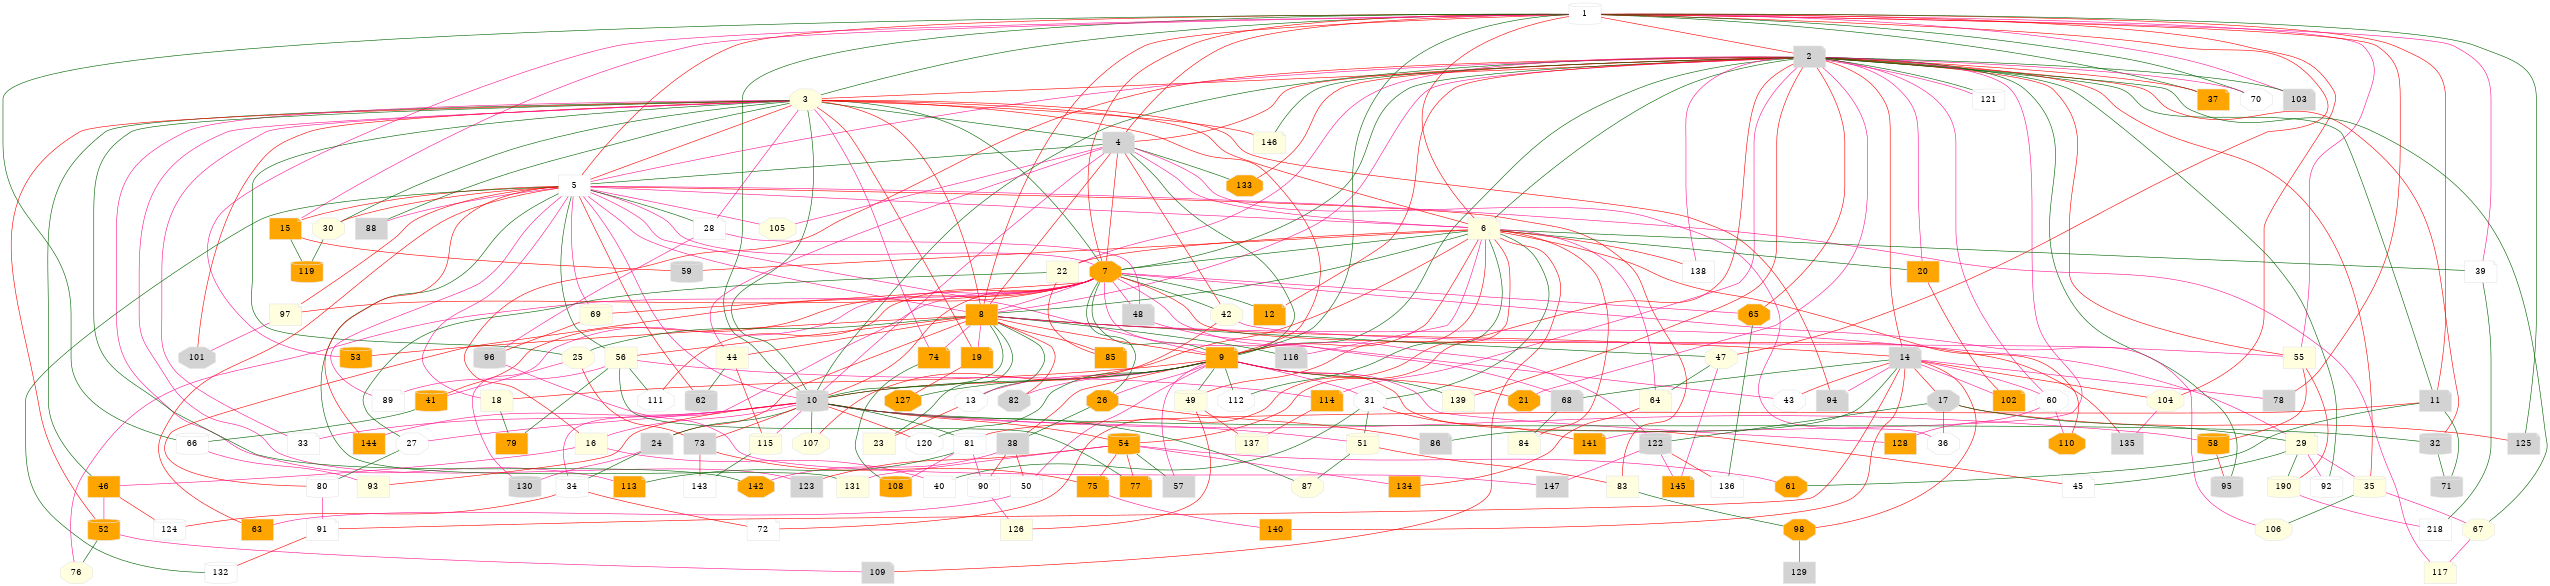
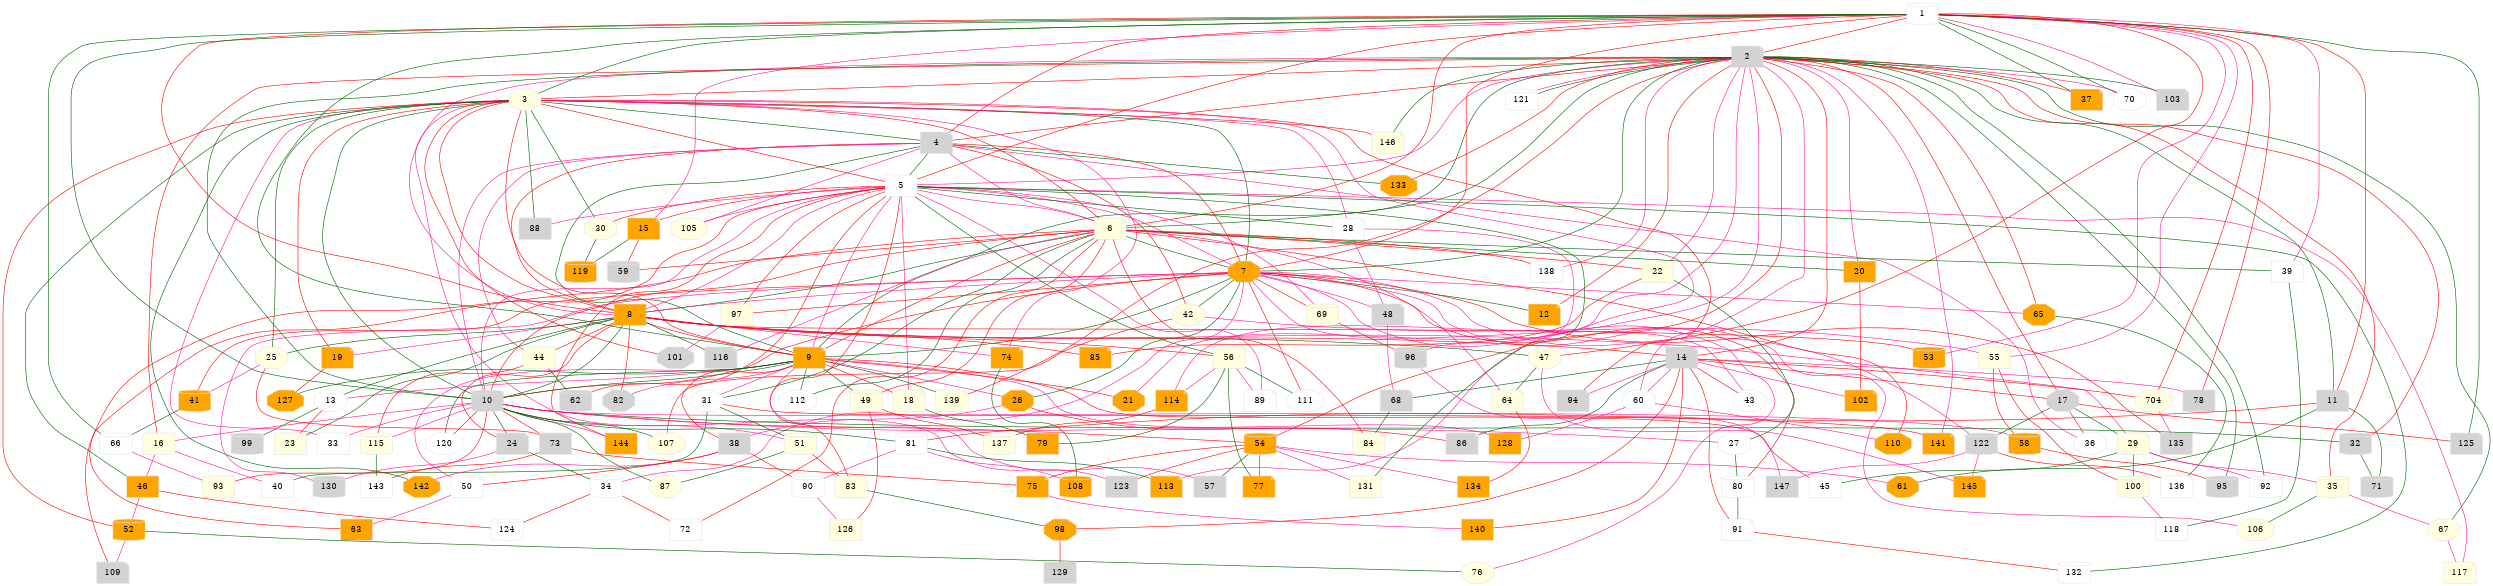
edge "2" -- "55": now "2" -- "17"
node "104": label "104" -> "704"
edge "26" -- "38": color darkgreen -> deeppink
node "99": added
node "190": label "190" -> "100"
edge "80" -- "91": color deeppink -> darkgreen
node "218": label "218" -> "118"
